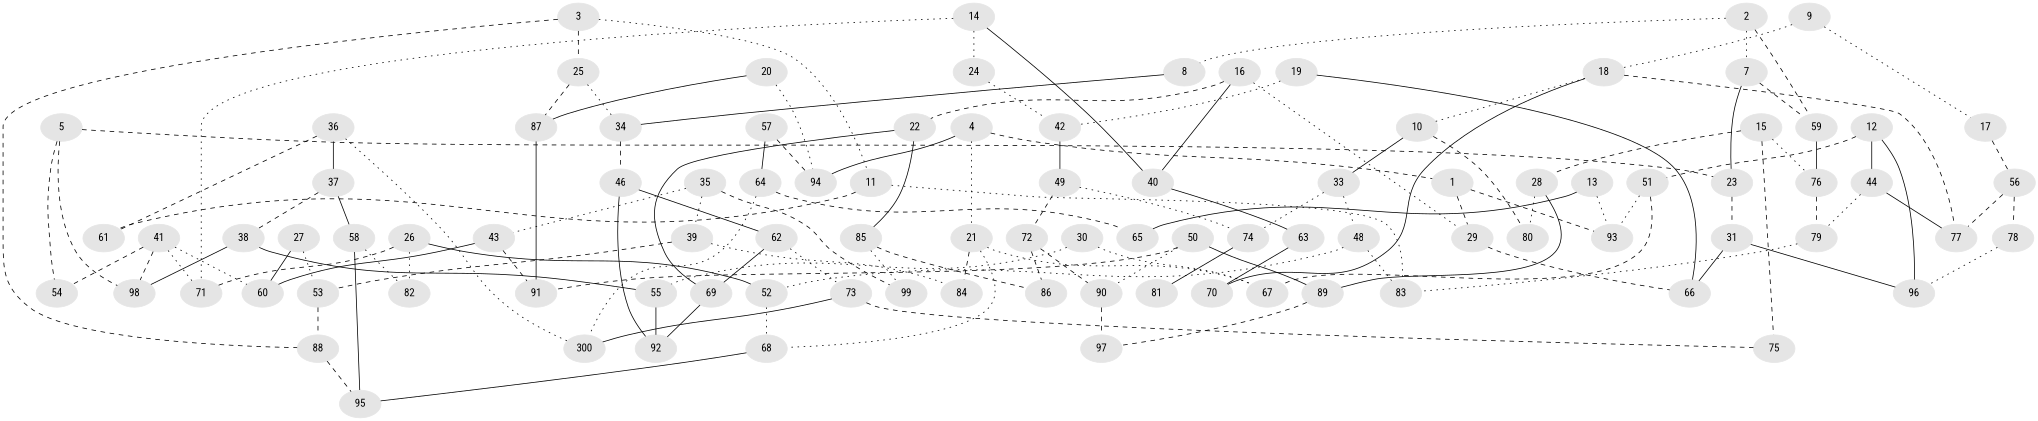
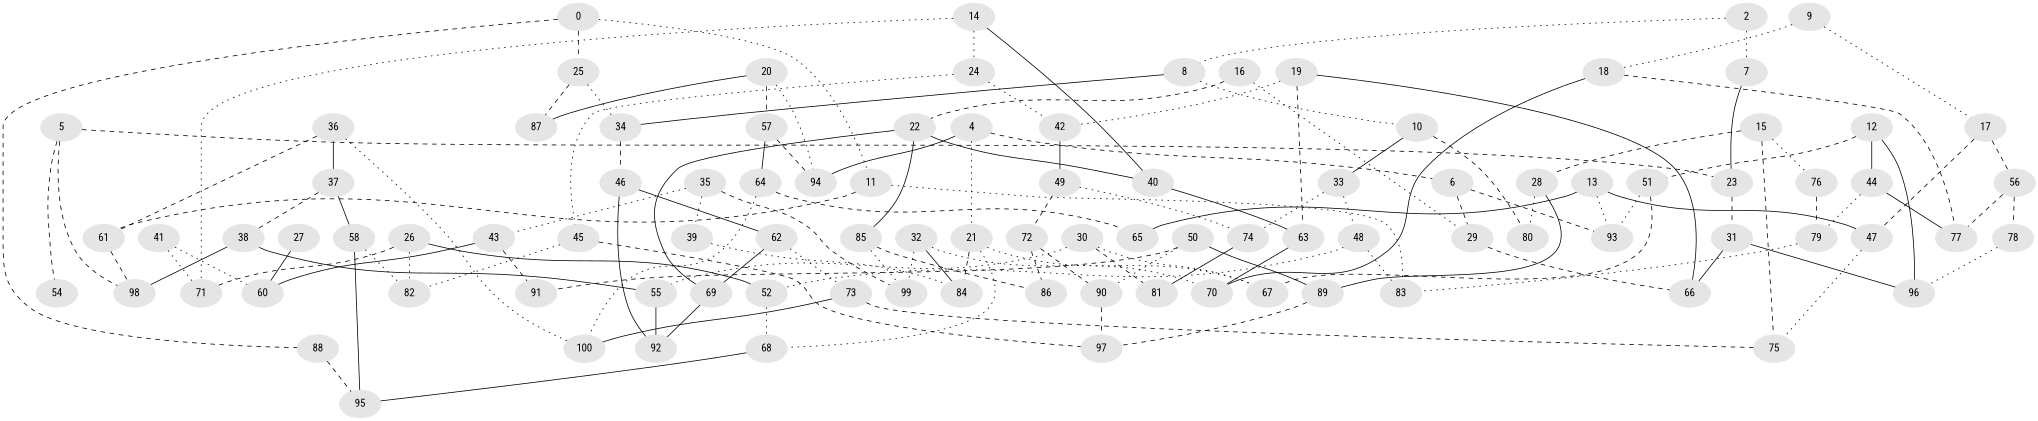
node "3": label "3" -> "0"
edge "20" -- "57": added
edge "18" -- "10": now "8" -- "10"
edge "16" -- "40": now "22" -- "40"
node "59": removed
edge "19" -- "63": added
node "1": label "1" -> "6"
edge "87" -- "91": removed
node "45": added
node "32": added
node "47": added
edge "41" -- "54": removed
edge "41" -- "98": now "61" -- "98"
edge "30" -- "81": added
node "53": removed
node "300": label "300" -> "100"
